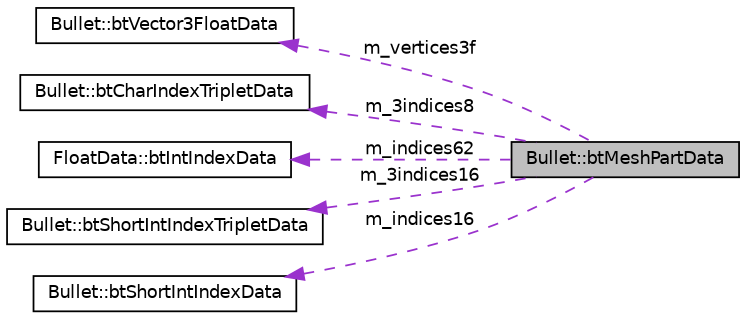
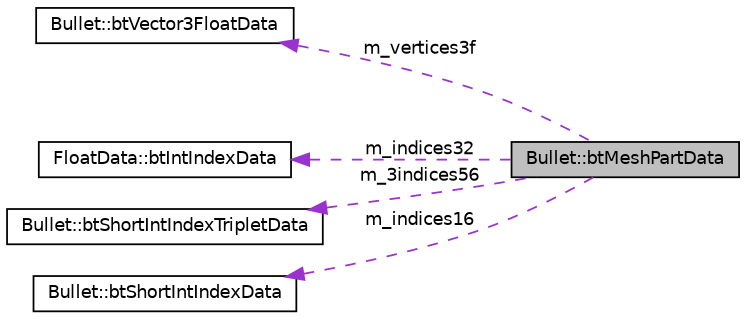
node "Bullet::btCharIndexTripletData": removed
edge "Bullet::btMeshPartData" -> "FloatData::btIntIndexData": label " m_indices62" -> " m_indices32"
edge "Bullet::btMeshPartData" -> "Bullet::btShortIntIndexTripletData": label " m_3indices16" -> " m_3indices56"
